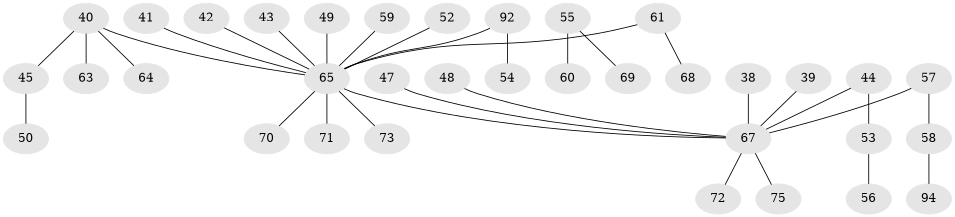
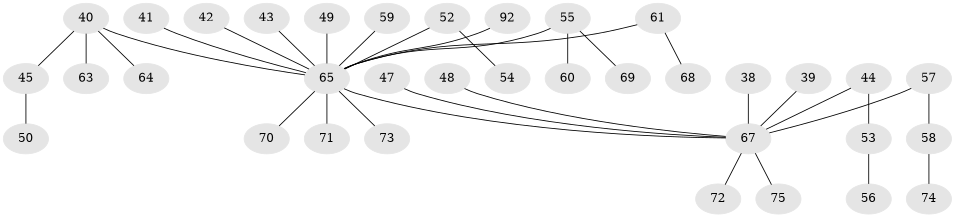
edge "55" -- "65": added
edge "92" -- "54": now "52" -- "54"
node "94": label "94" -> "74"
